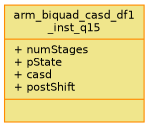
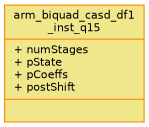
node "arm_biquad_casd_df1": text "+ casd" -> "+ pCoeffs"
